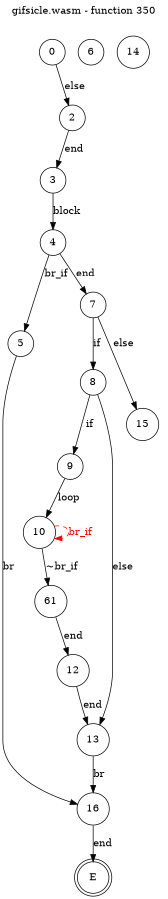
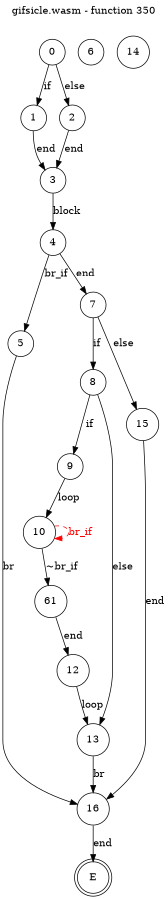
node "1": added
edge "15" -> "16": added, label "end"
edge "12" -> "13": label "end" -> "loop"
